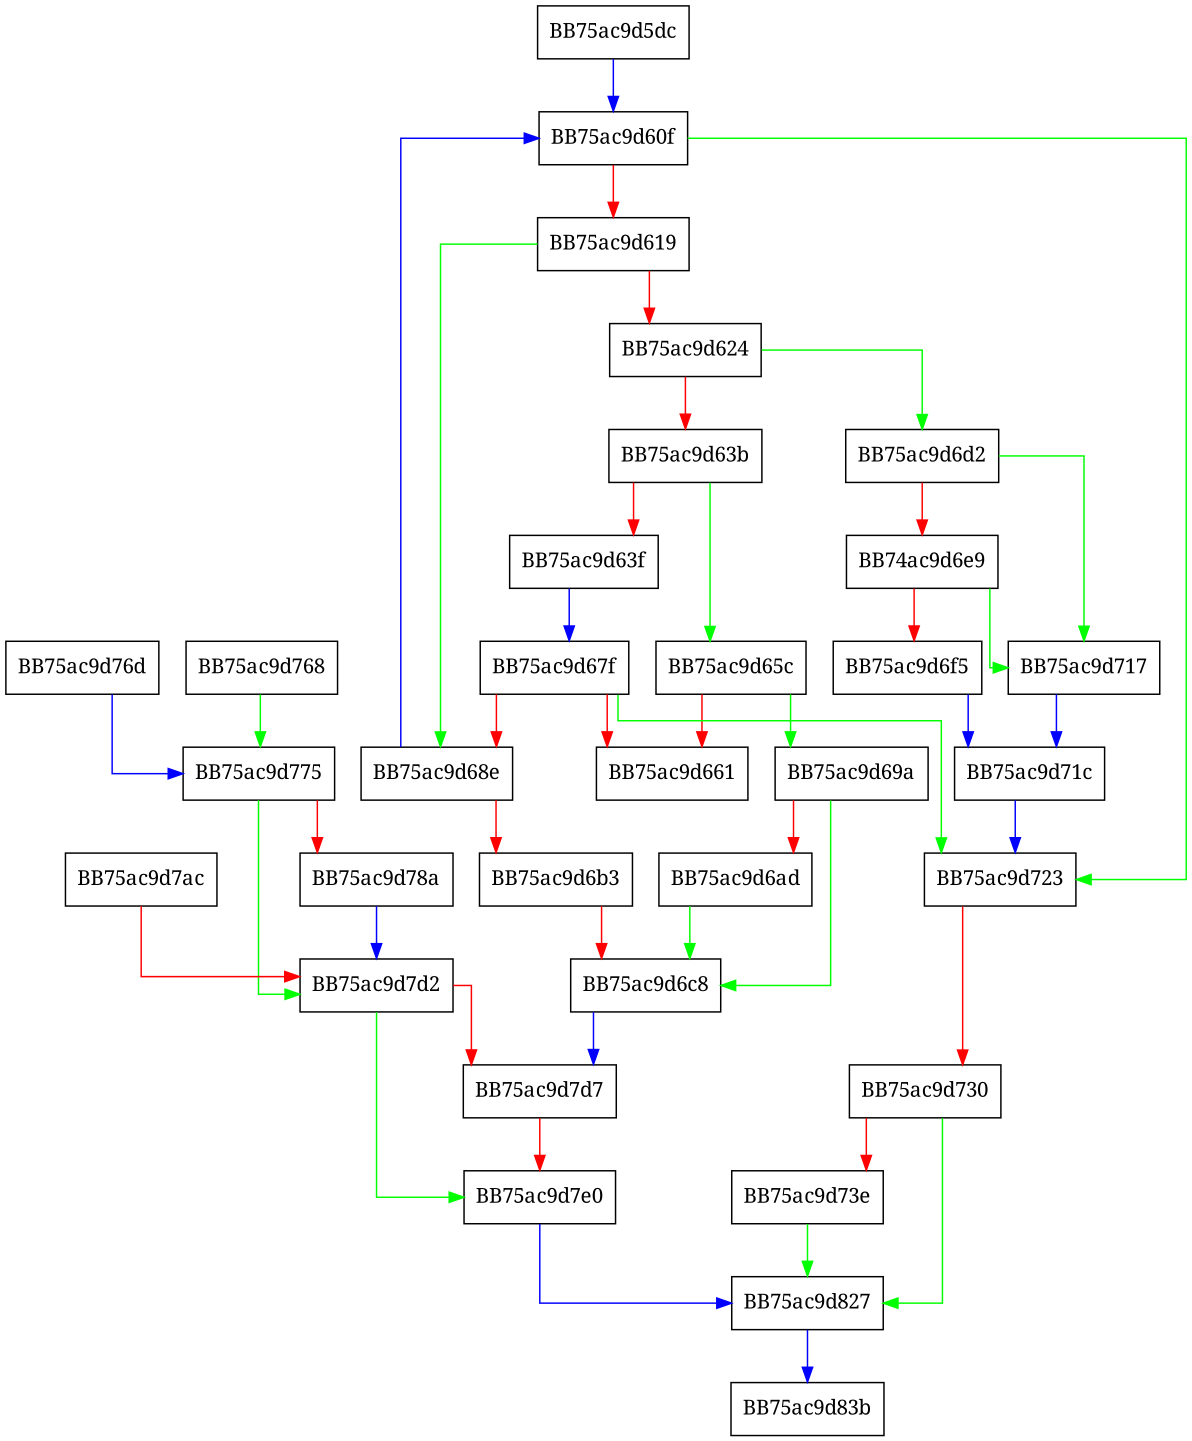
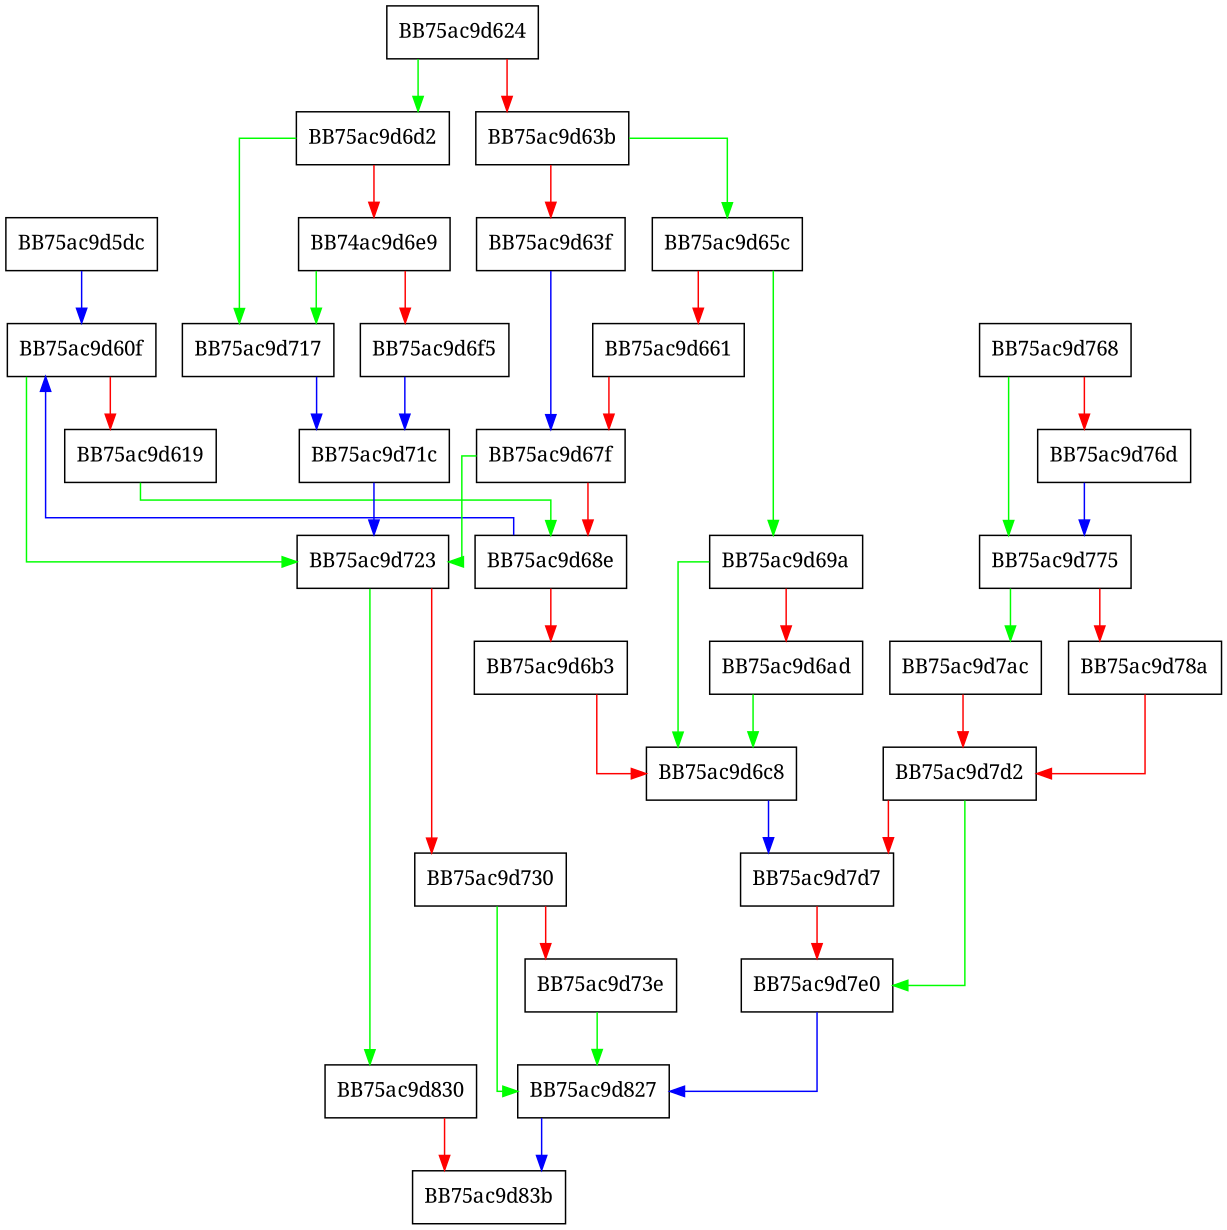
edge "BB75ac9d619" -> "BB75ac9d624": removed
edge "BB75ac9d768" -> "BB75ac9d76d": added
edge "BB75ac9d67f" -> "BB75ac9d661": reversed
edge "BB75ac9d775" -> "BB75ac9d7d2": now "BB75ac9d775" -> "BB75ac9d7ac"
edge "BB75ac9d78a" -> "BB75ac9d7d2": color blue -> red
node "BB75ac9d830": added
